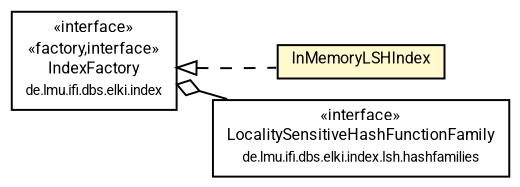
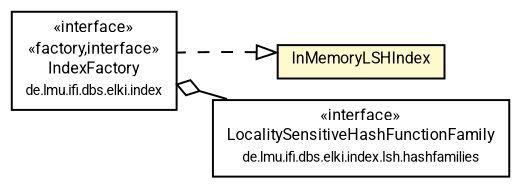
edge "InMemoryLSHIndex" -> "IndexFactory": reversed
